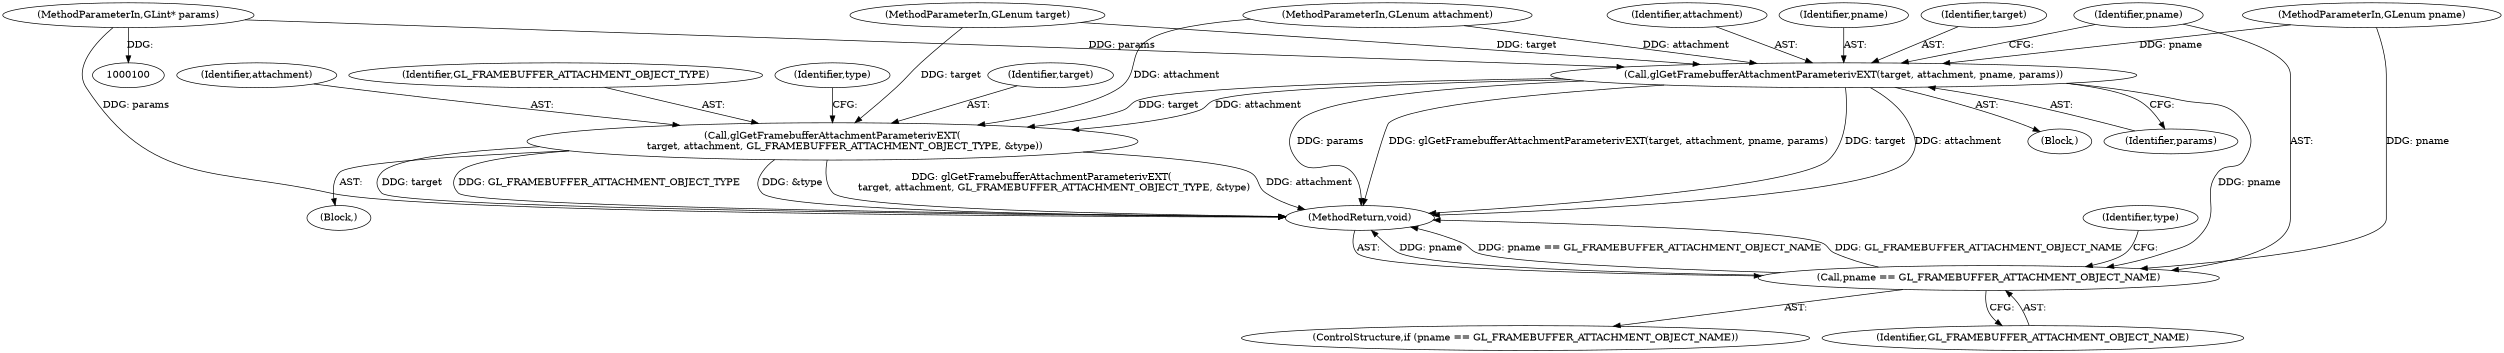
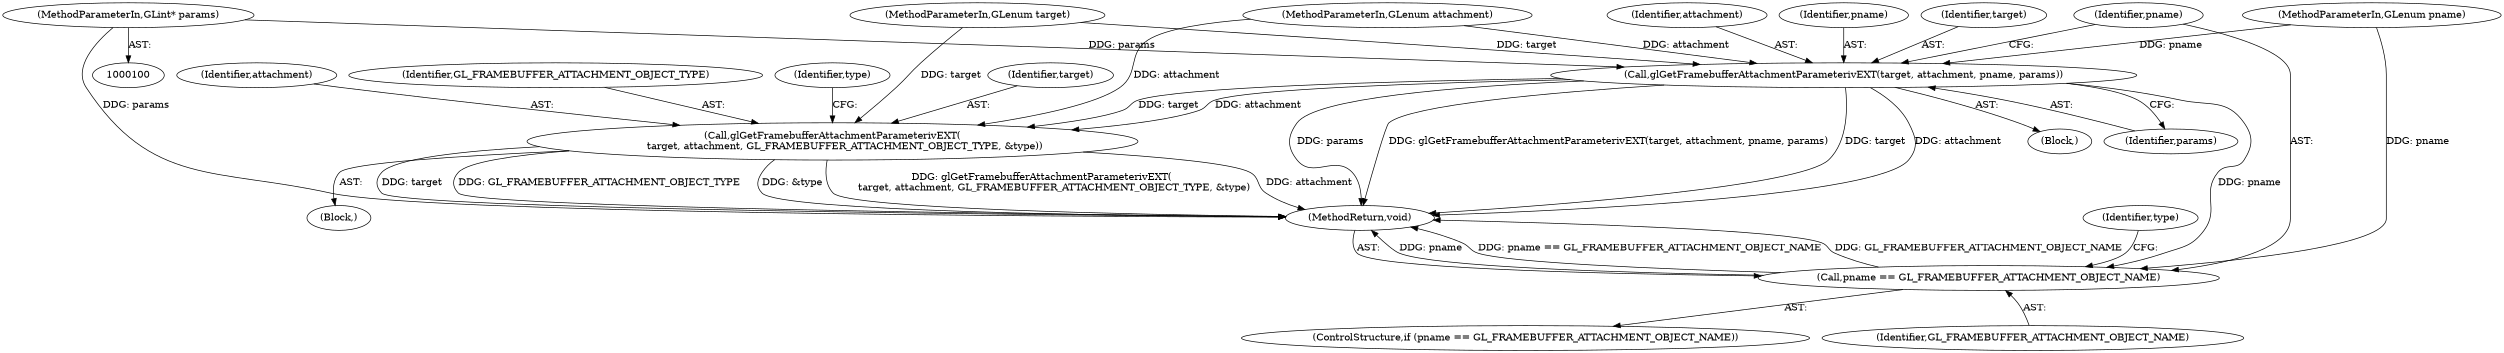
edge "(MethodParameterIn,GLint* params)" -> "1000100": label "DDG: " -> "AST: "
edge "(Call,pname == GL_FRAMEBUFFER_ATTACHMENT_OBJECT_NAME)" -> "(Identifier,GL_FRAMEBUFFER_ATTACHMENT_OBJECT_NAME)": removed, label "CFG:"
